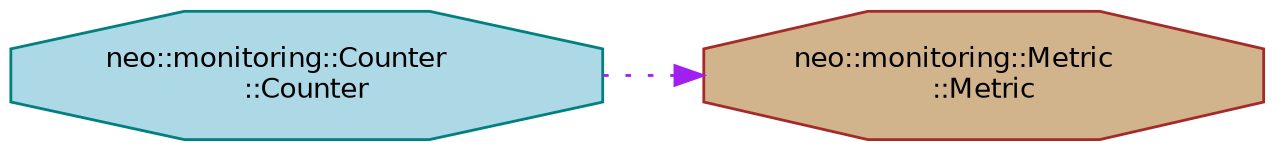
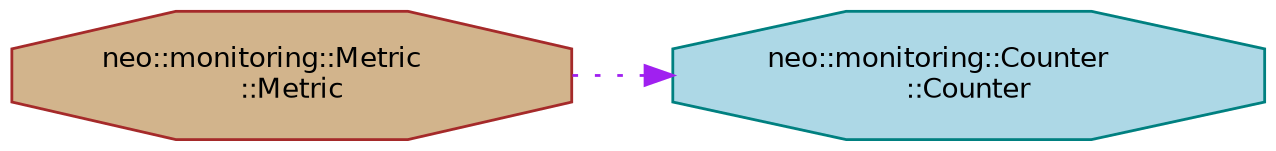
edge "neo::monitoring::Counter ::Counter" -> "neo::monitoring::Metric ::Metric": reversed
